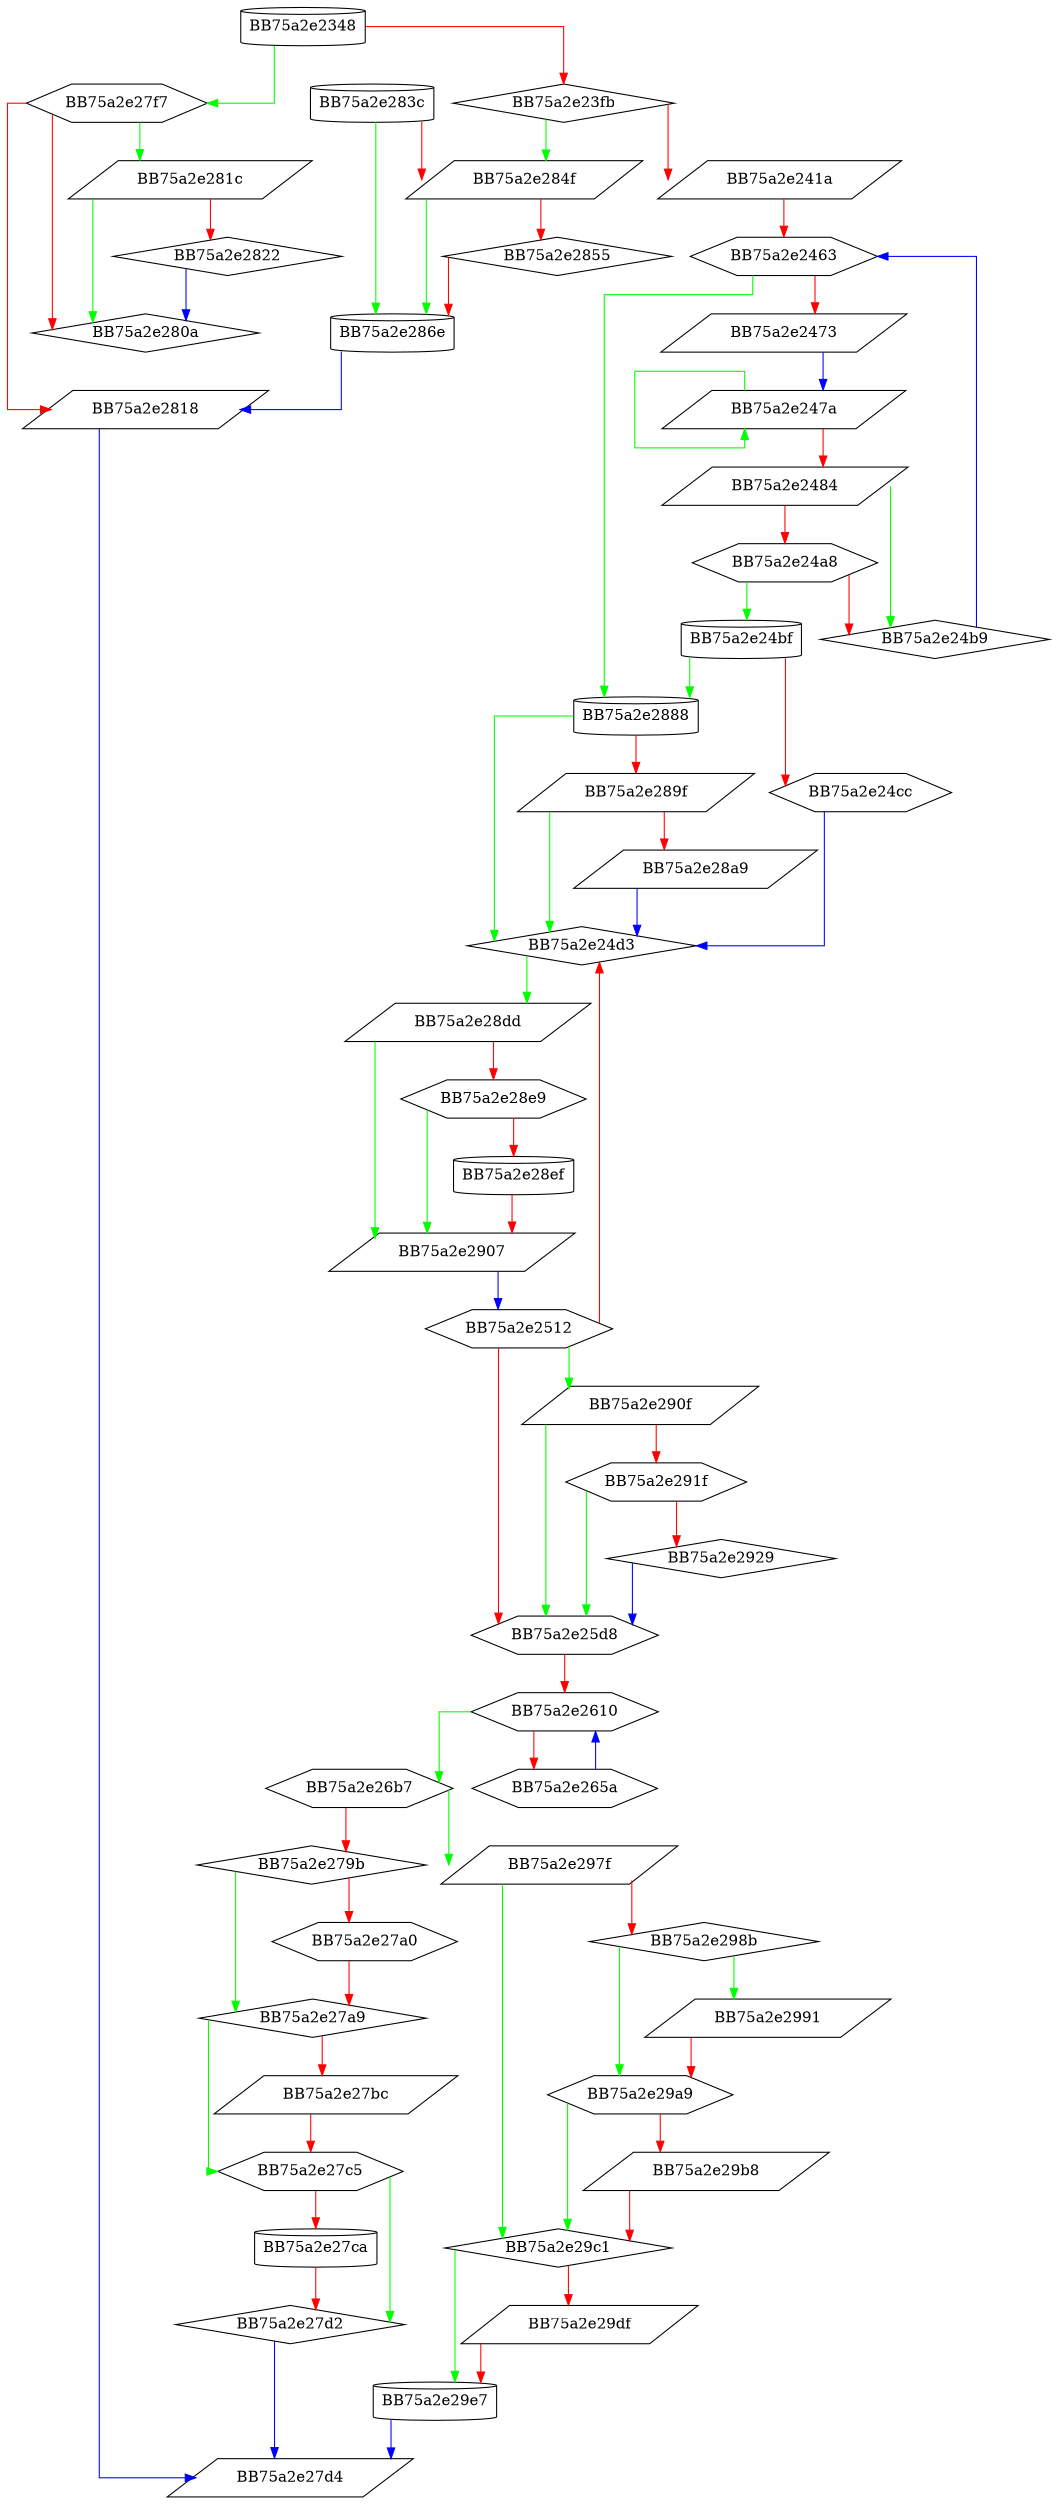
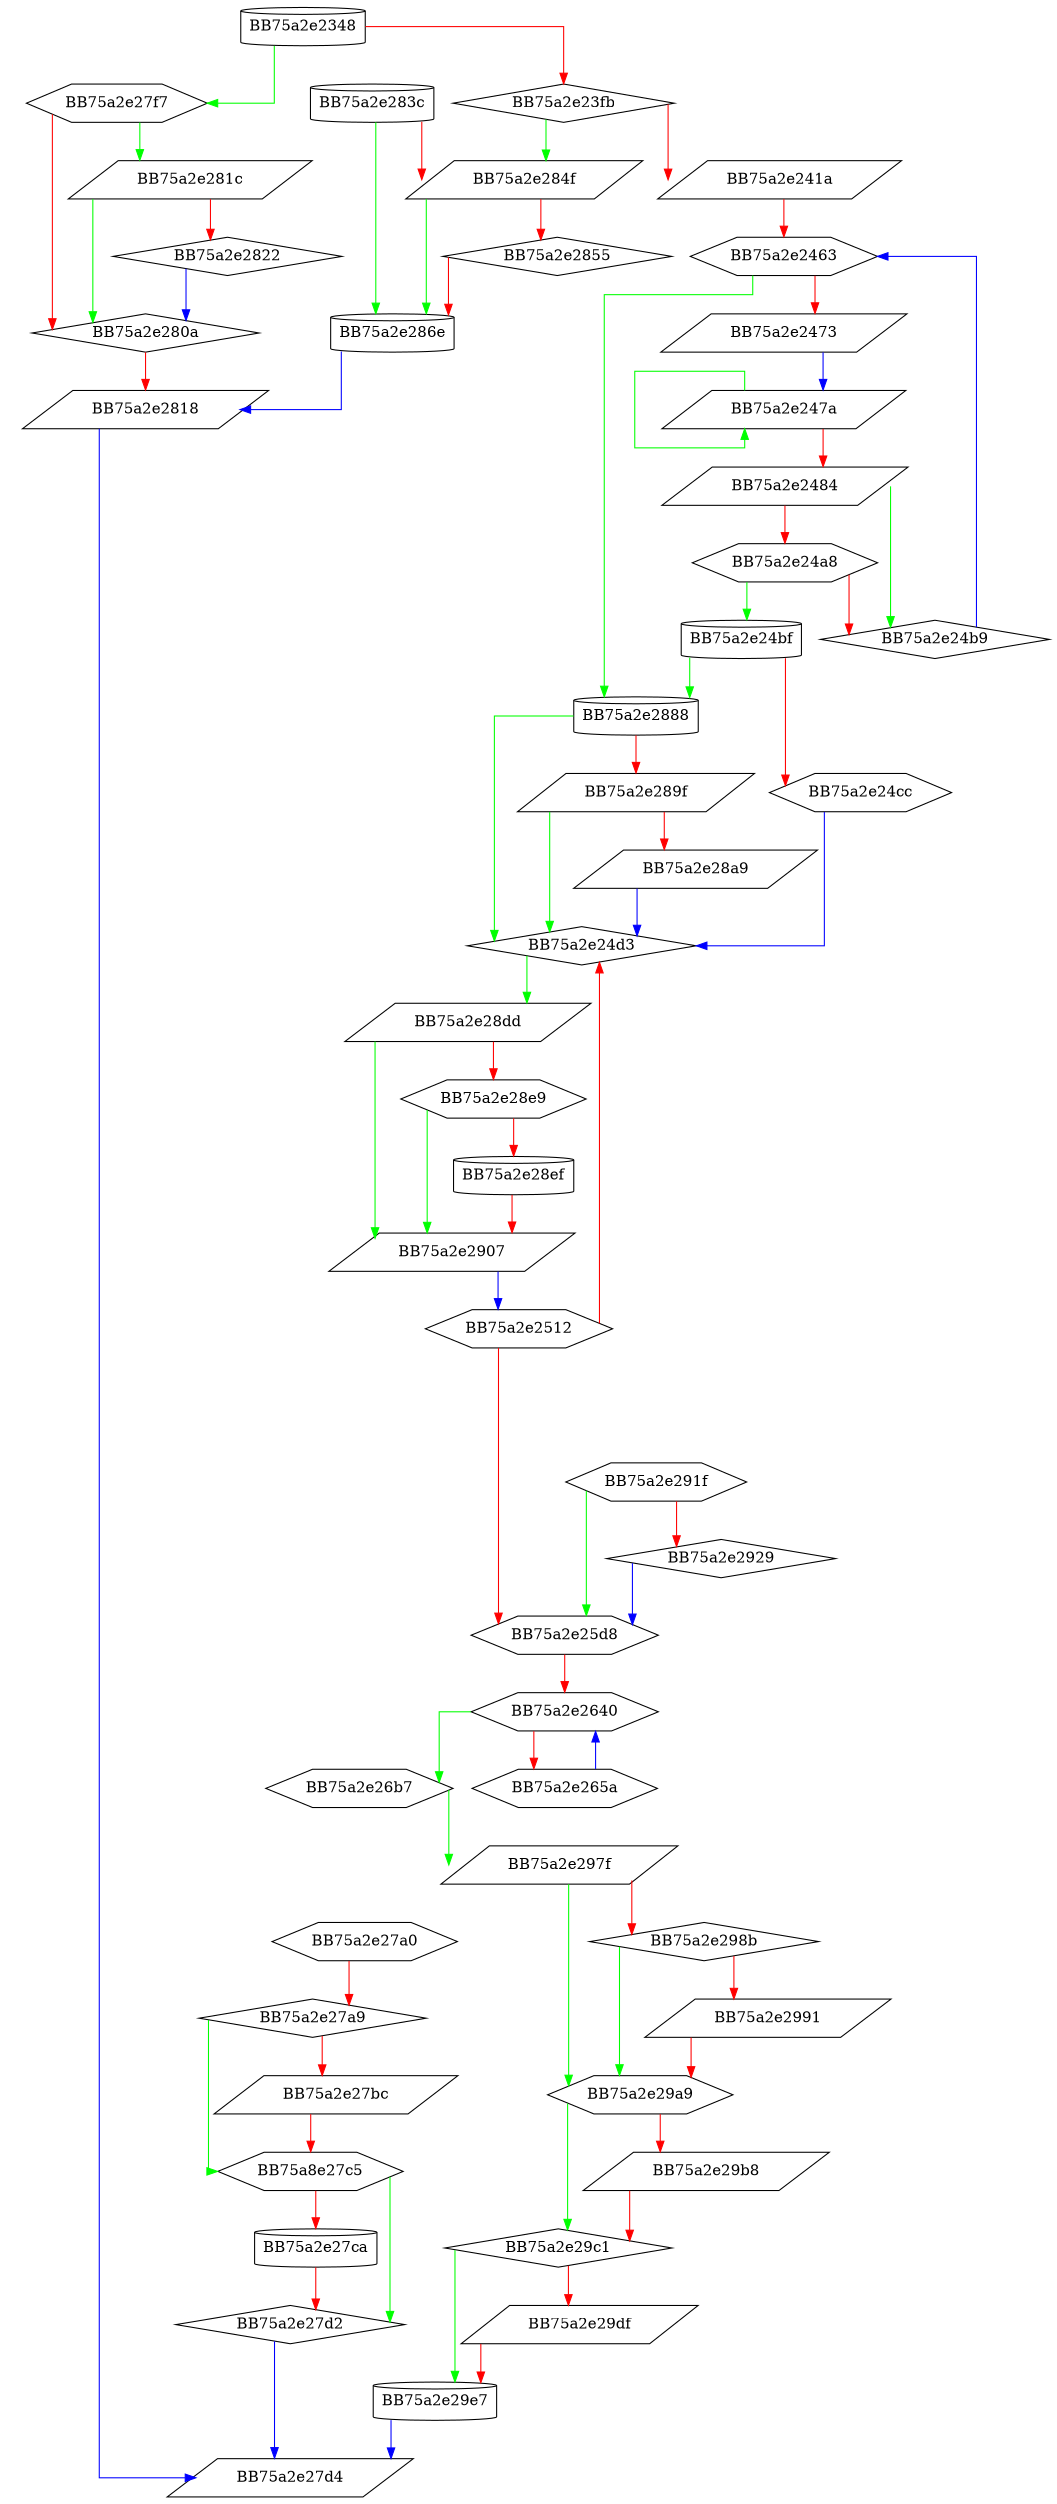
edge "BB75a2e27f7" -> "BB75a2e2818": now "BB75a2e280a" -> "BB75a2e2818"
node "BB75a2e290f": removed
node "BB75a2e2610": label "BB75a2e2610" -> "BB75a2e2640"
node "BB75a2e279b": removed
edge "BB75a2e298b" -> "BB75a2e2991": color green -> red
edge "BB75a2e297f" -> "BB75a2e29c1": now "BB75a2e297f" -> "BB75a2e29a9"
node "BB75a2e27c5": label "BB75a2e27c5" -> "BB75a8e27c5"
